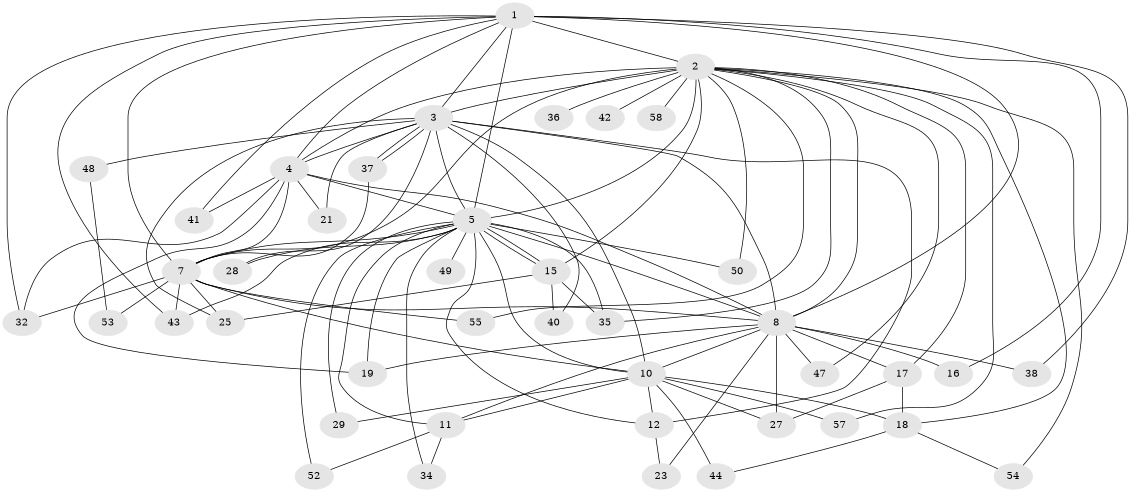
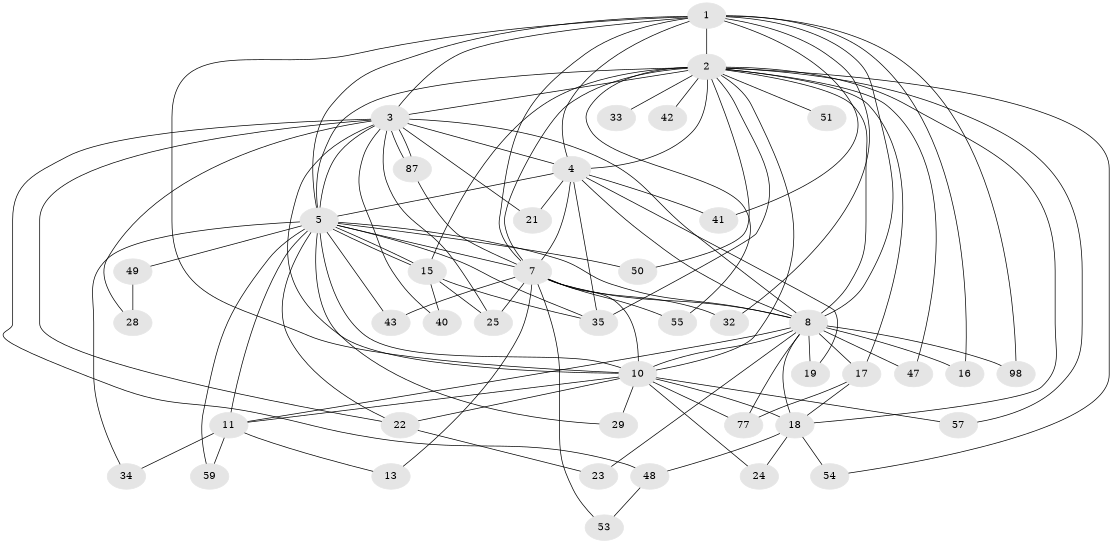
edge "1" -- "43": now "1" -- "10"
node "36": label "36" -> "33"
node "58": label "58" -> "51"
node "37": label "37" -> "87"
edge "4" -- "32": now "4" -- "35"
edge "5" -- "28": now "49" -- "28"
edge "2" -- "10": added
edge "5" -- "19": removed
edge "8" -- "18": added
node "38": label "38" -> "98"
node "12": label "12" -> "22"
node "27": label "27" -> "77"
edge "18" -- "48": added
node "52": label "52" -> "59"
node "13": added
node "44": label "44" -> "24"
